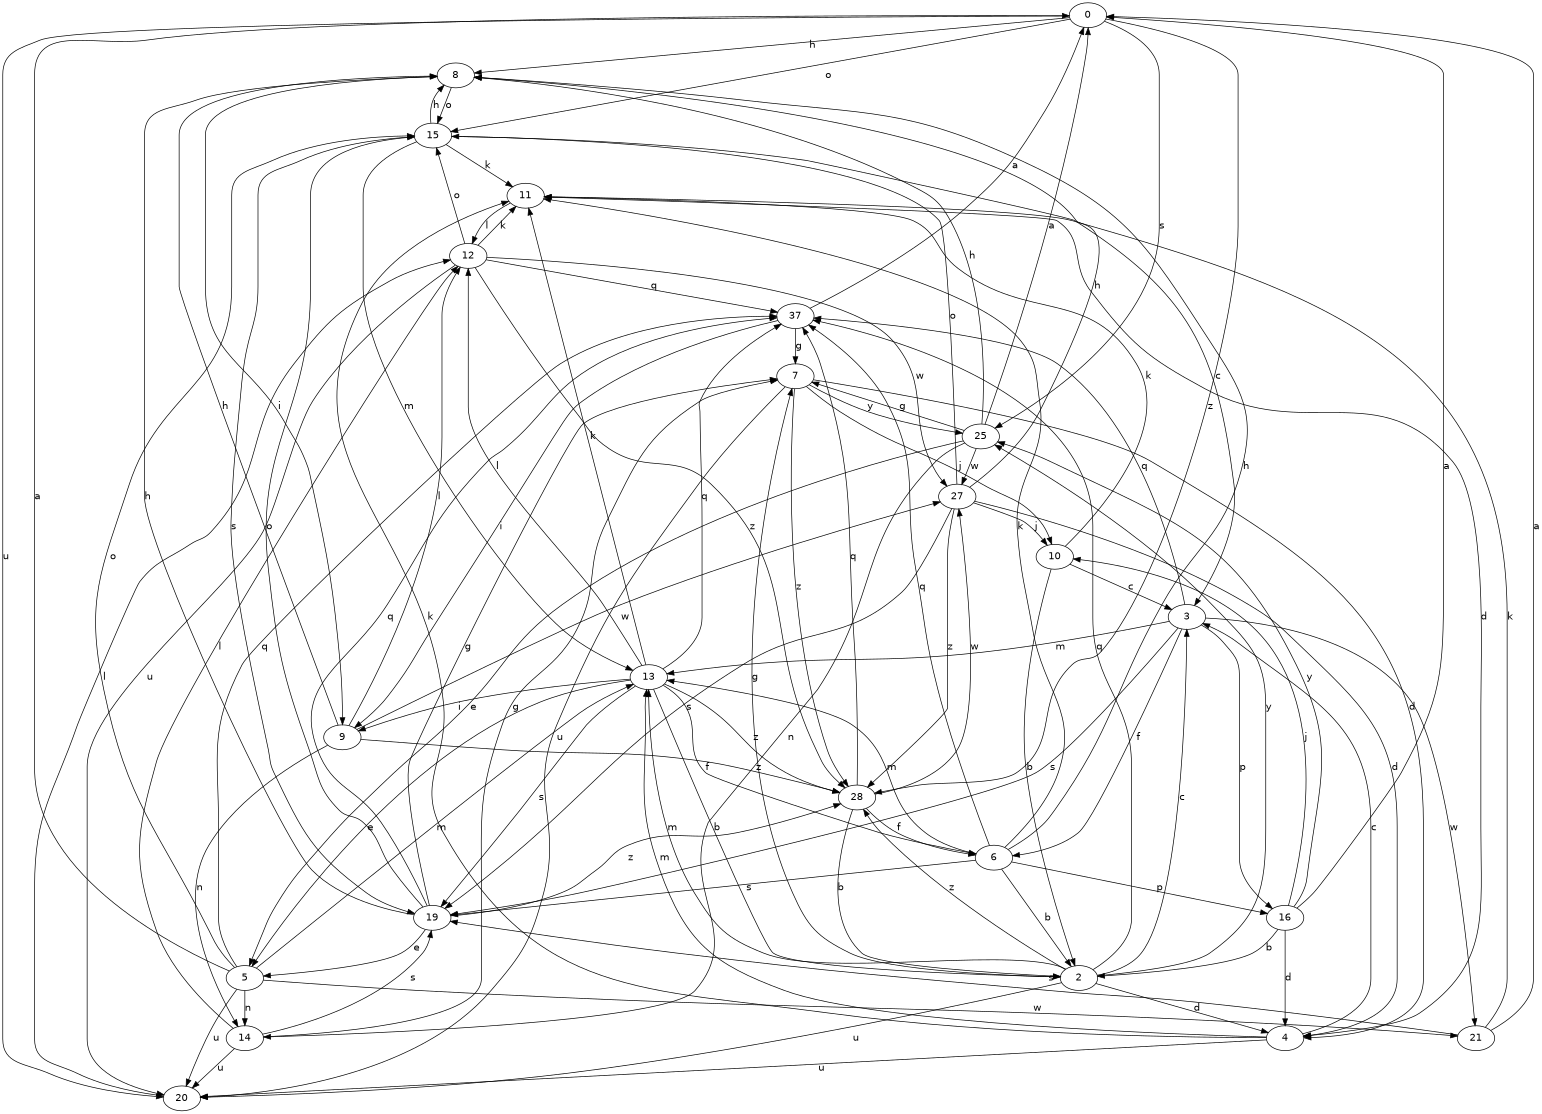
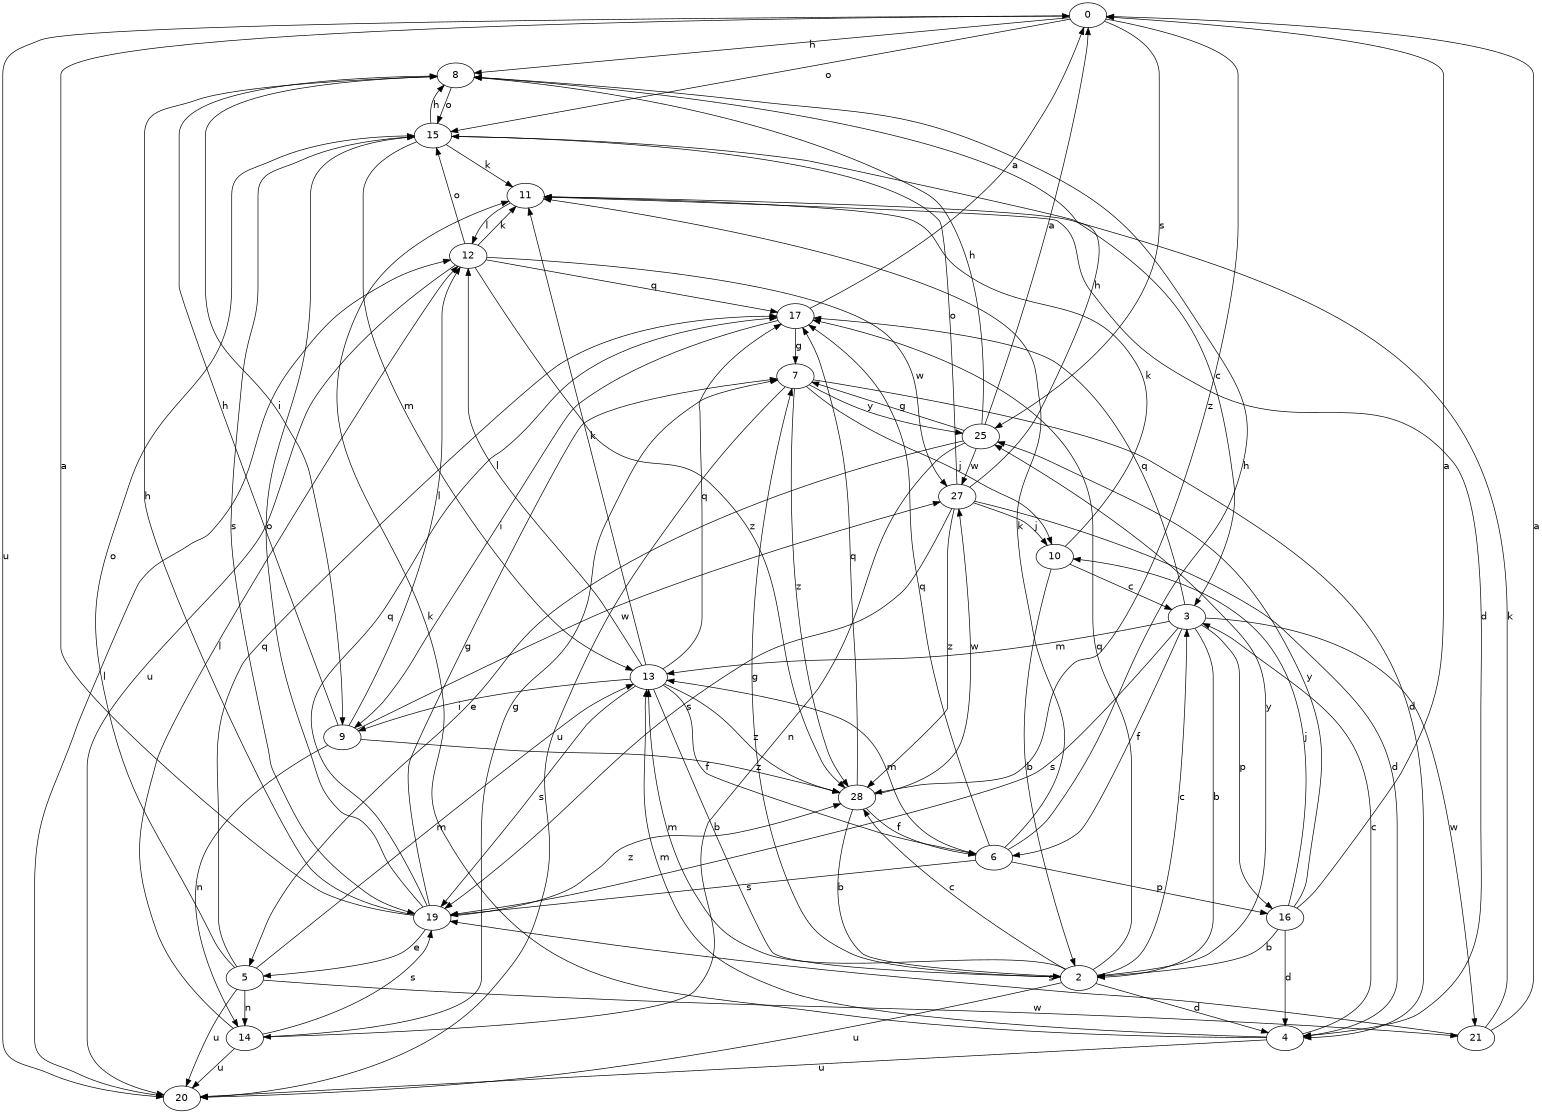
edge "5" -> "0": now "19" -> "0"
node "37": label "37" -> "17"
edge "13" -> "5": removed, label "e"
edge "2" -> "28": label "z" -> "c"
edge "6" -> "2": now "3" -> "2"
